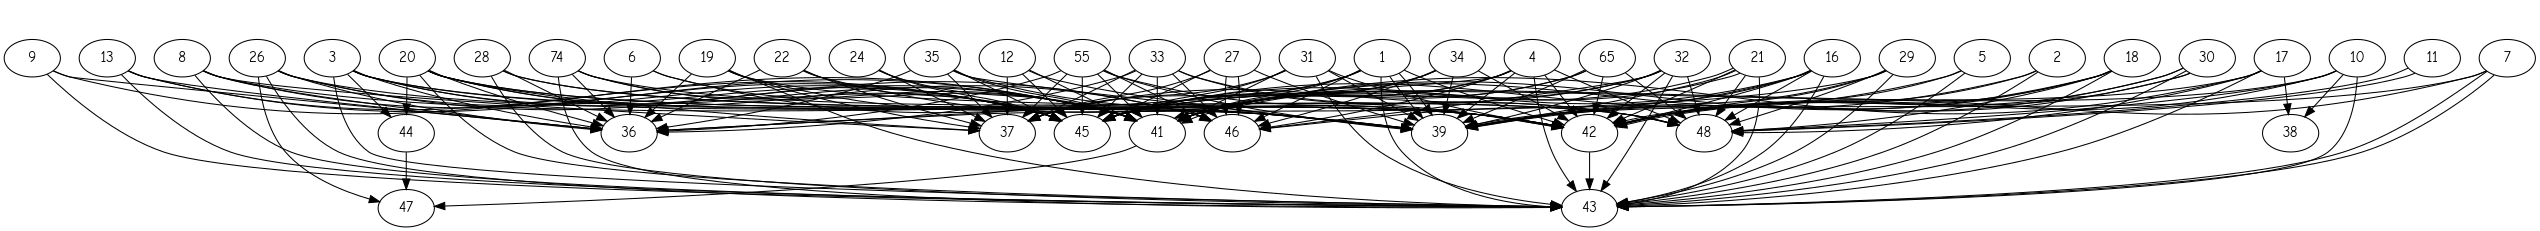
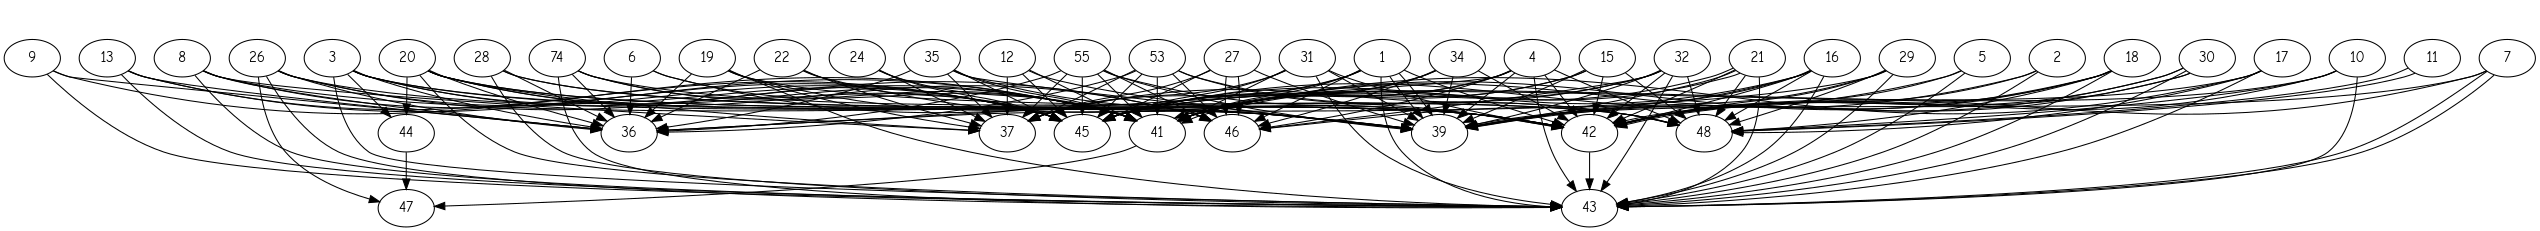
node "33": label "33" -> "53"
node "65": label "65" -> "15"
node "38": removed
